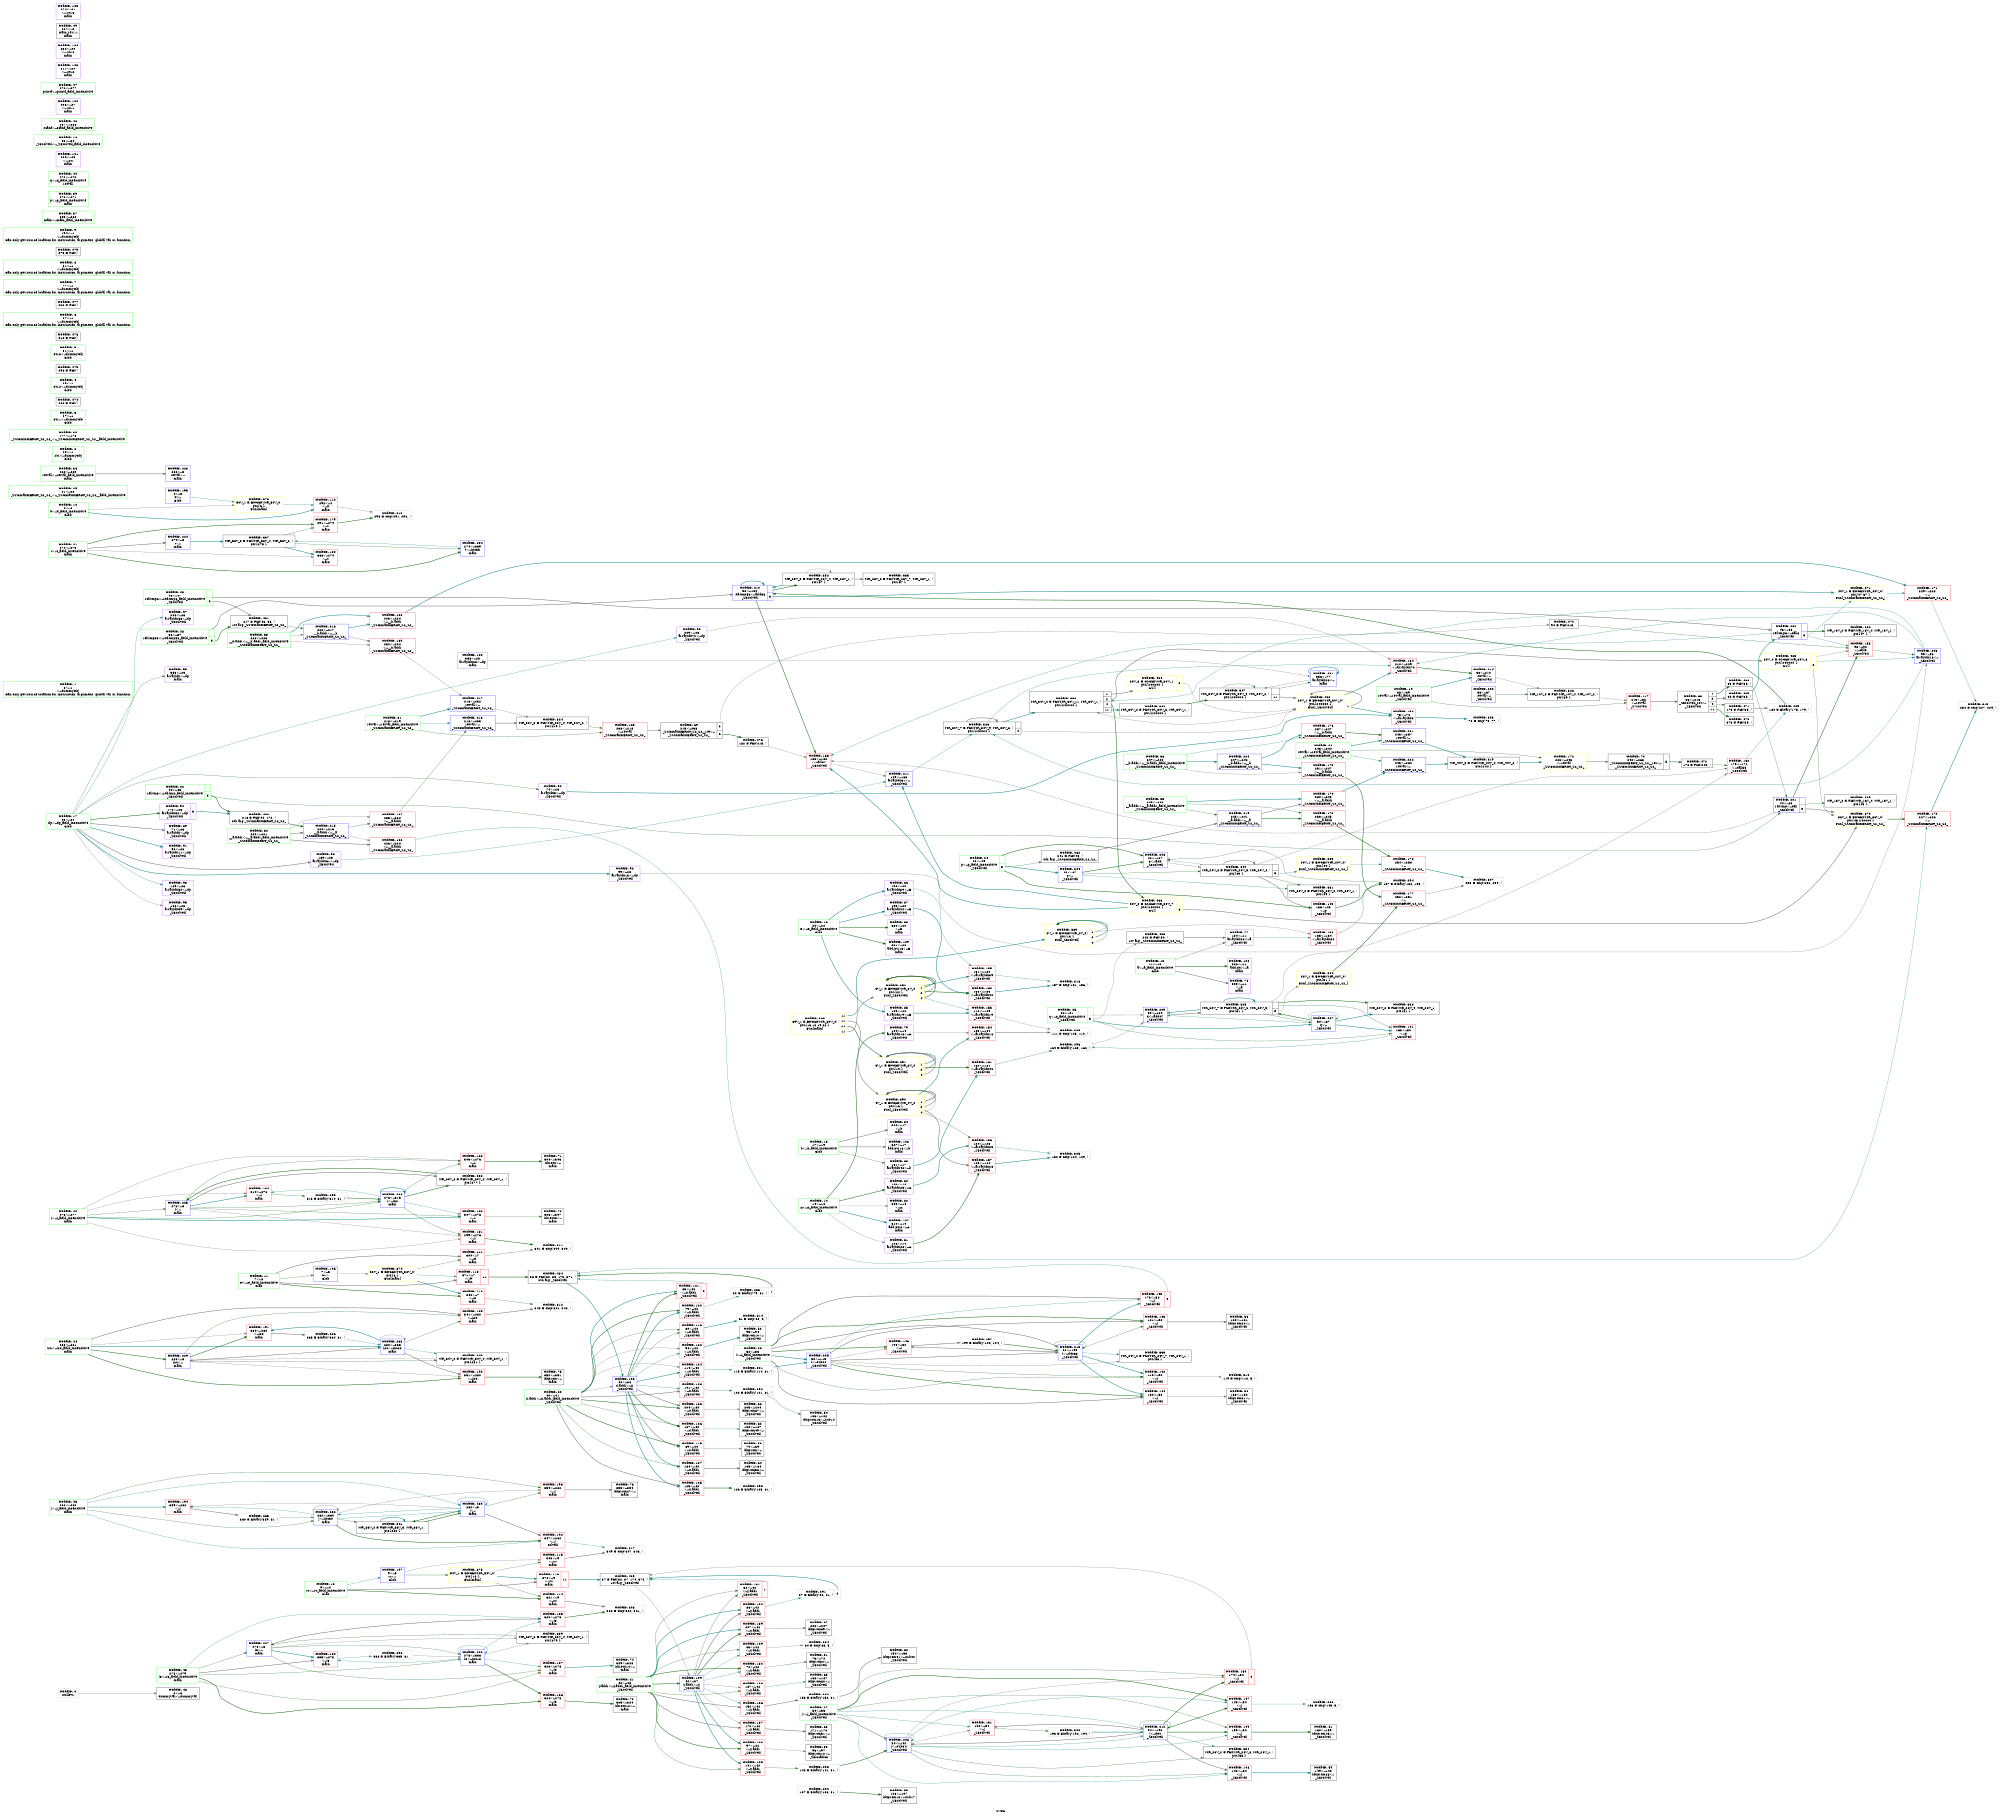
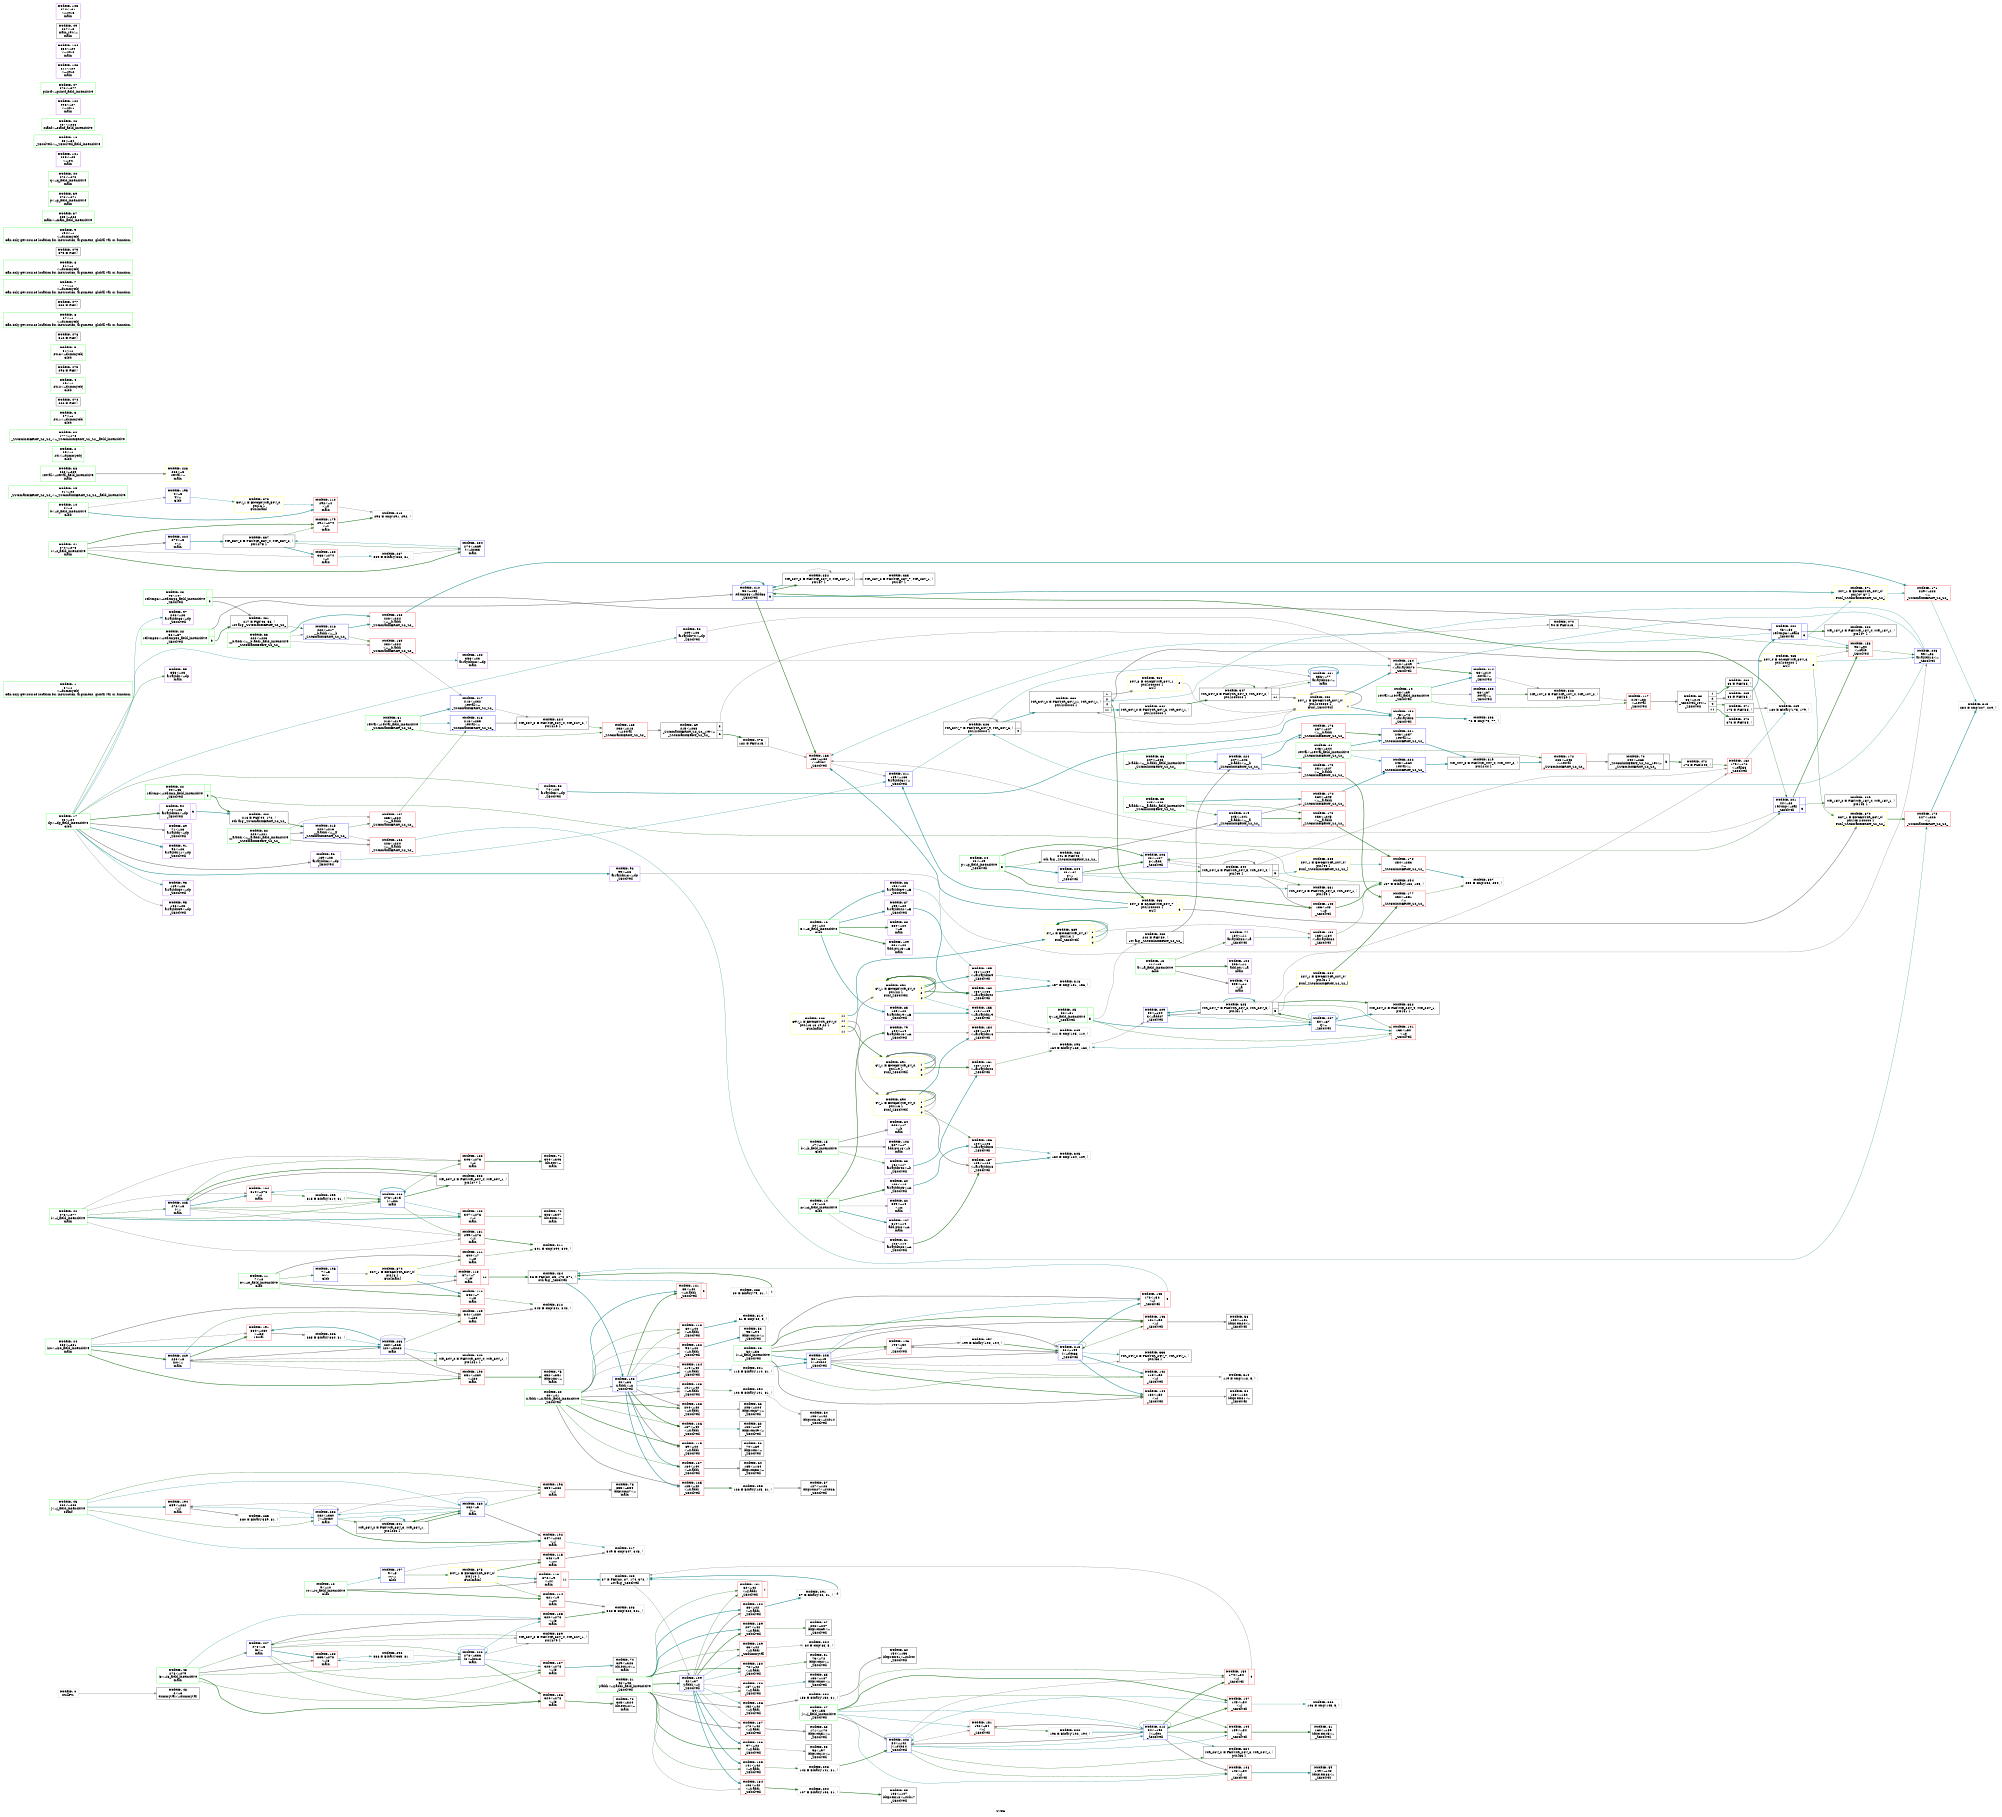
node "NodeID: 40": text "retval" -> "main"
node "NodeID: 223": color blue -> yellow
edge "NodeID: 10" -> "NodeID: 373": now "NodeID: 10" -> "NodeID: 195"
node "NodeID: 287": added
edge "NodeID: 17" -> "NodeID: 100": added
edge "NodeID: 19" -> "NodeID: 200": added
node "NodeID: 117": text "_Z7solveii" -> "_Z5solveii"
node "NodeID: 172": color yellow -> red
edge "NodeID: 201" -> "NodeID: 370": removed
edge "NodeID: 483" -> "NodeID: 77": now "NodeID: 483" -> "NodeID: 220"
edge "NodeID: 25" -> "NodeID: 209": removed
node "NodeID: 120": removed
node "NodeID: 191": text "main" -> "retval"
edge "NodeID: 292" -> "NodeID: 54": color darkgreen -> gray40
node "NodeID: 57": added
node "NodeID: 45": text "main" -> "scanf"
node "NodeID: 192": text "solveii" -> "main"
edge "NodeID: 375" -> "NodeID: 115": style solid -> bold
edge "NodeID: 132" -> "NodeID: 291": style solid -> bold
node "NodeID: 129": text "_Z5solveii" -> "_Z5dummyVal"
edge "NodeID: 227" -> "NodeID: 186": added
node "NodeID: 53": text "_Z5location" -> "_Z5solveii"
node "NodeID: 134": added
